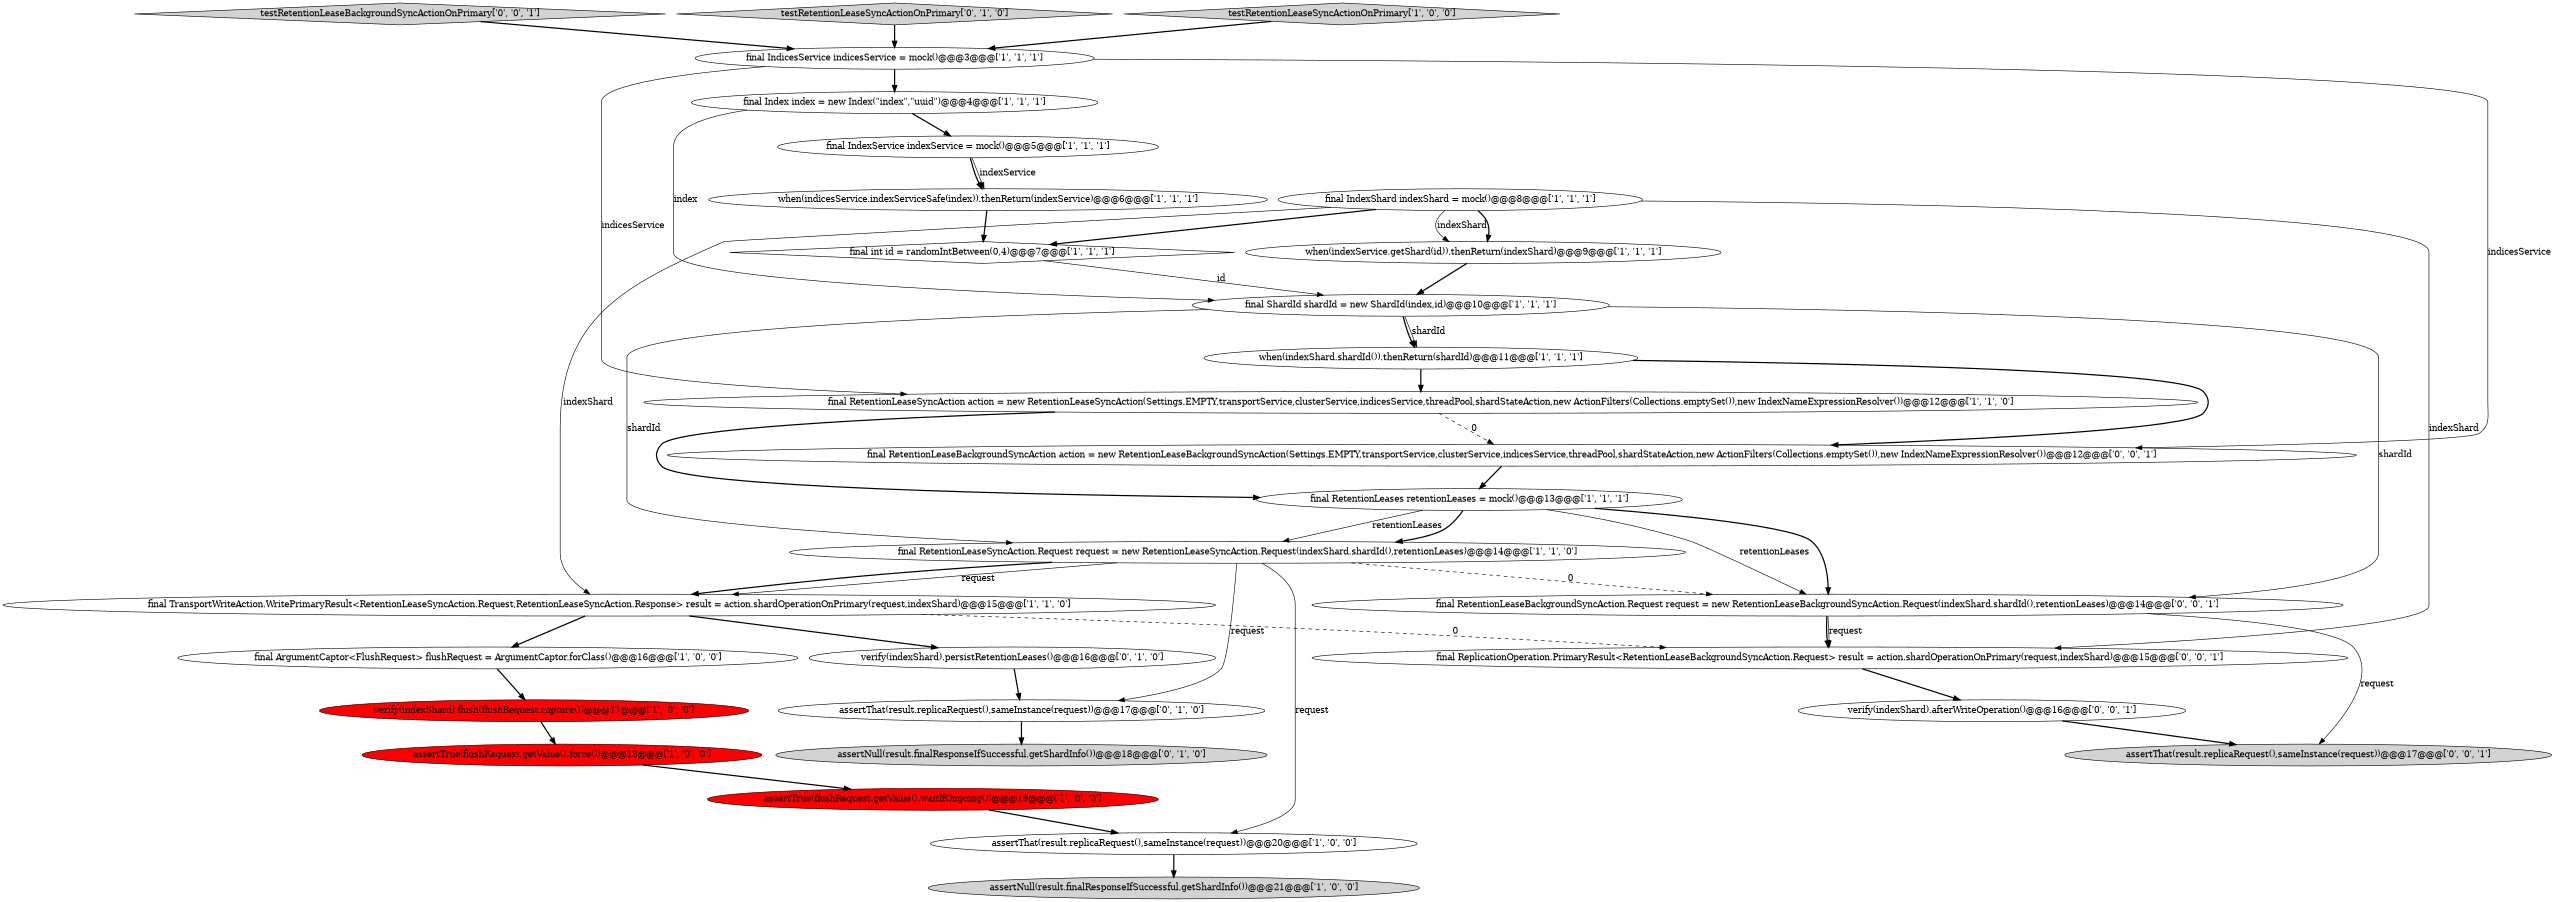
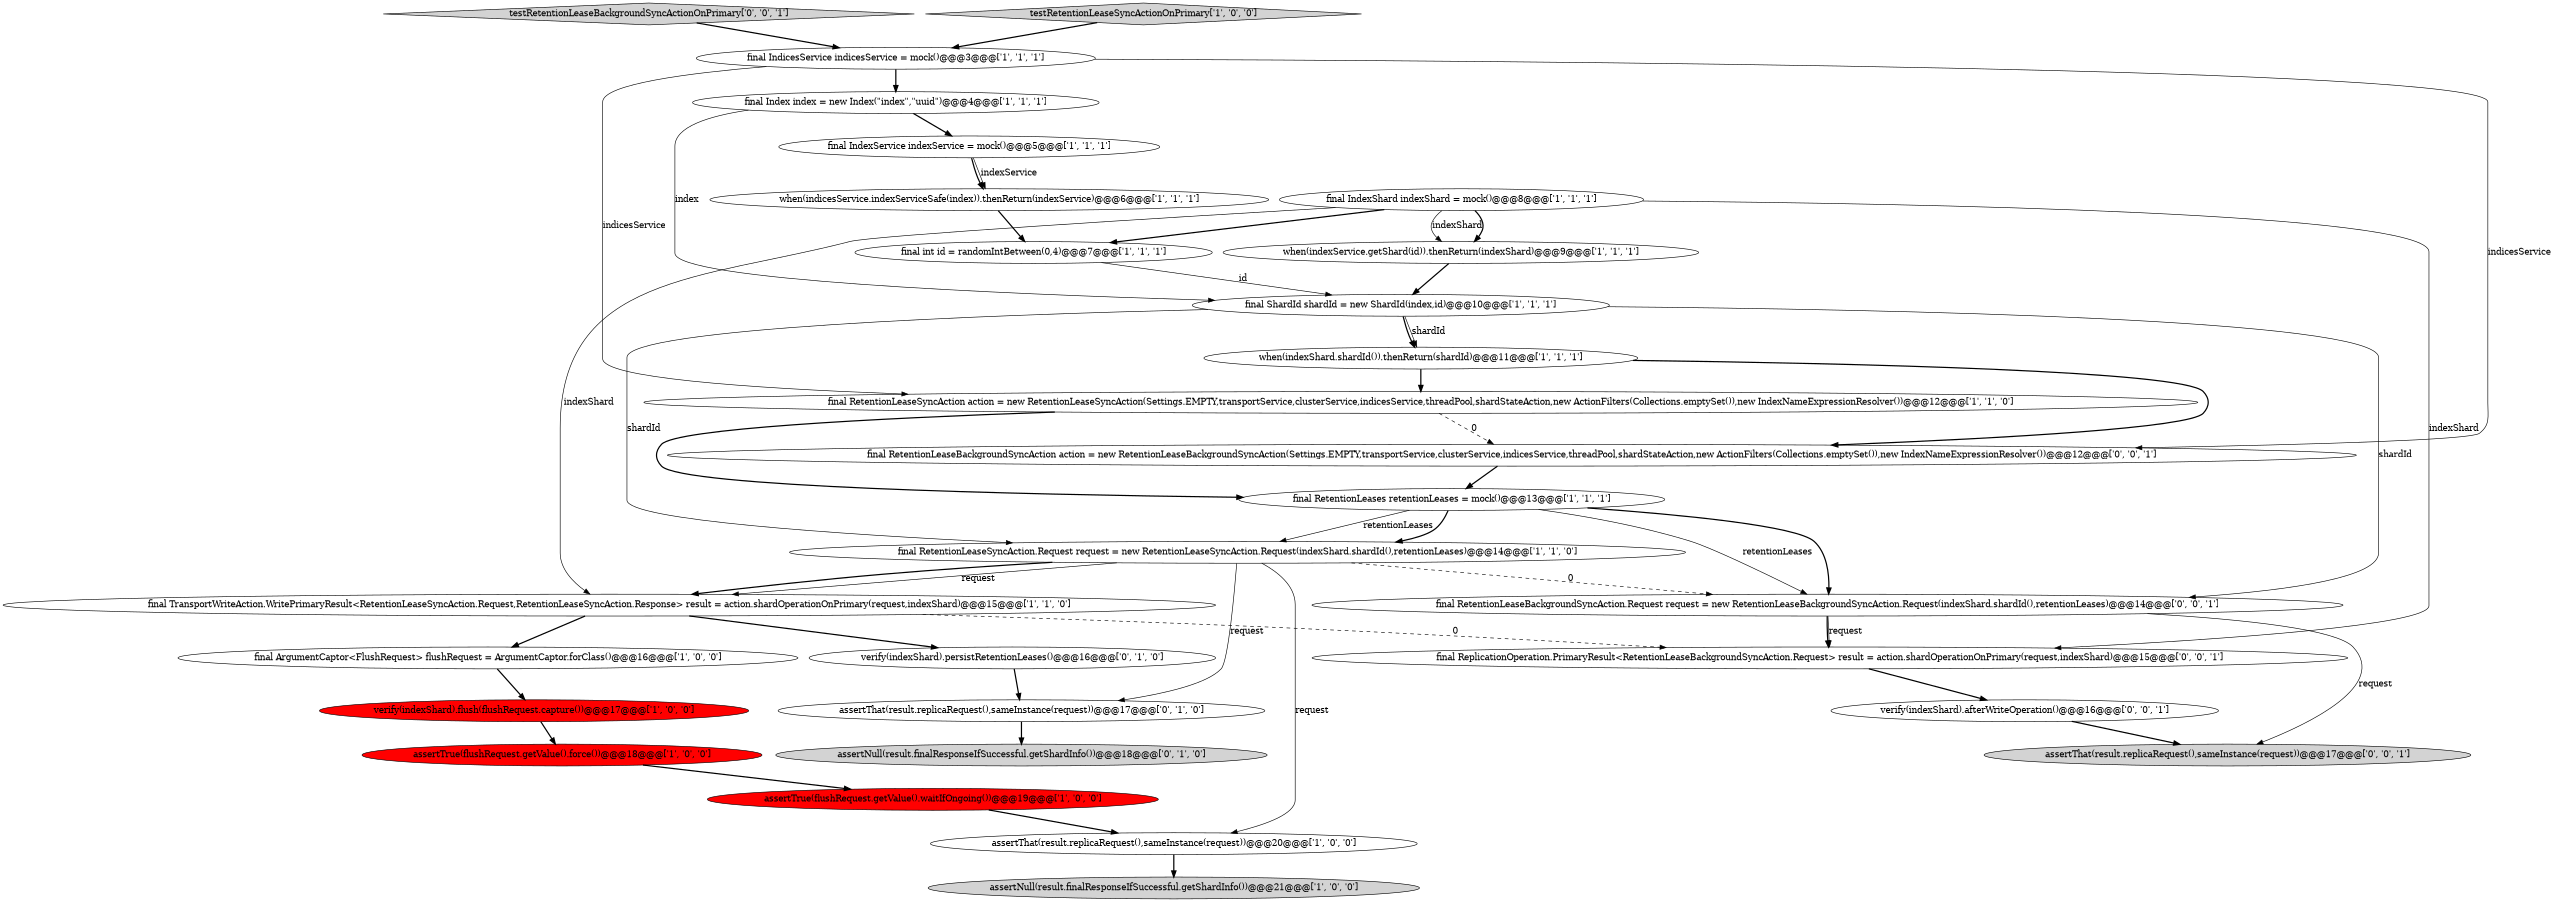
node "testRetentionLeaseSyncActionOnPrimary['0', '1', '0']": removed
node "final int id = randomIntBetween(0,4)@@@7@@@['1', '1', '1']": shape diamond -> ellipse
